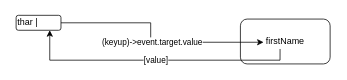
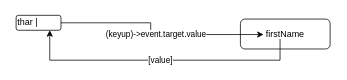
node "firstName": size 90x45 -> 90x30
